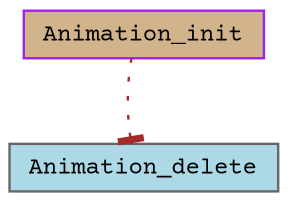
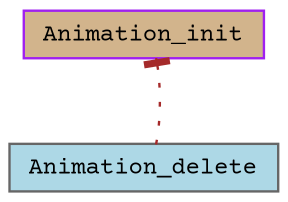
edge "Animation_init" -> "Animation_delete": reversed
